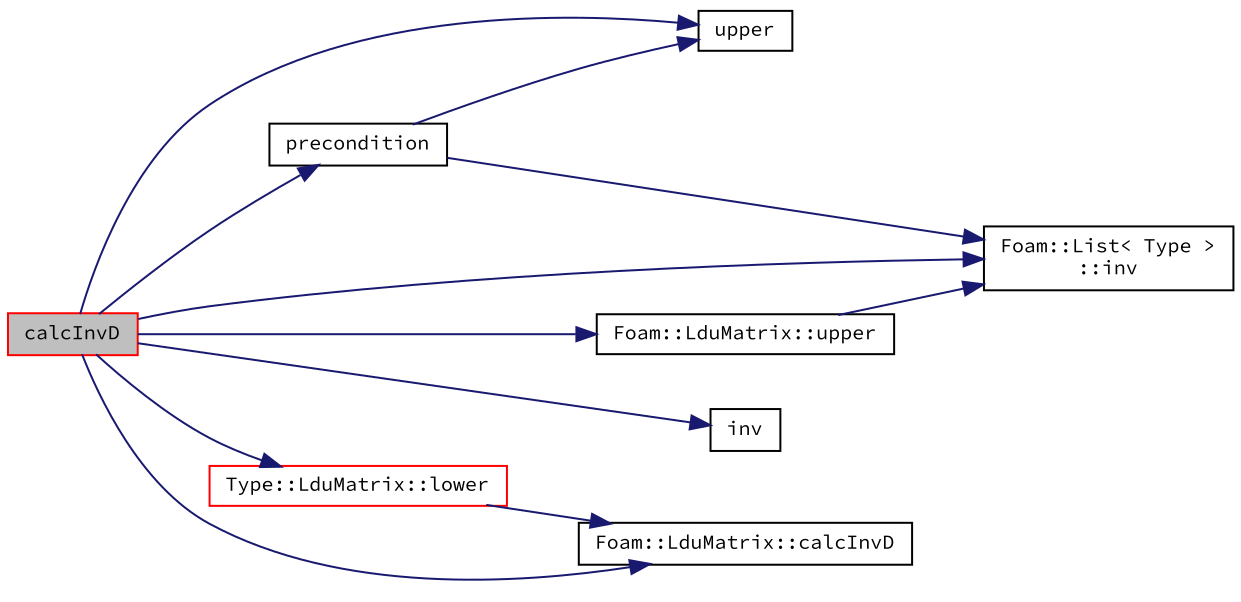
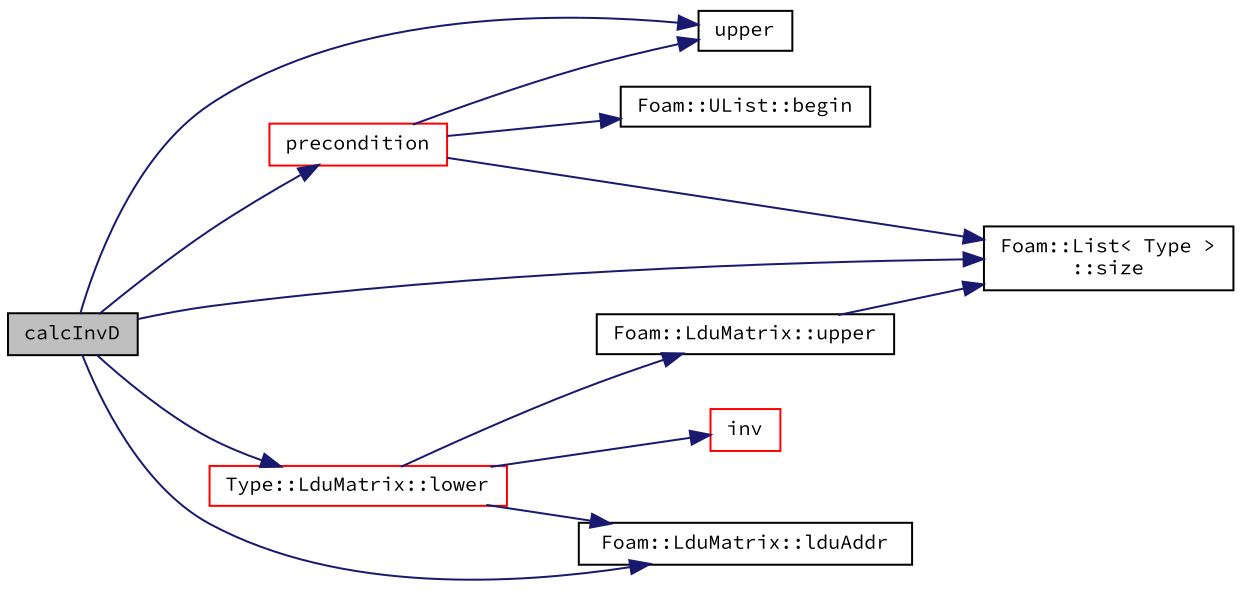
node "Foam::UList::begin": added
node "precondition": color black -> red
node "Foam::List< Type > ::inv": label "Foam::List< Type > ::inv" -> "Foam::List< Type > ::size"
node "calcInvD": color red -> black
edge "calcInvD" -> "Foam::LduMatrix::upper": now "Type::LduMatrix::lower" -> "Foam::LduMatrix::upper"
edge "calcInvD" -> "inv": now "Type::LduMatrix::lower" -> "inv"
node "inv": color black -> red
node "Foam::LduMatrix::calcInvD": label "Foam::LduMatrix::calcInvD" -> "Foam::LduMatrix::lduAddr"
